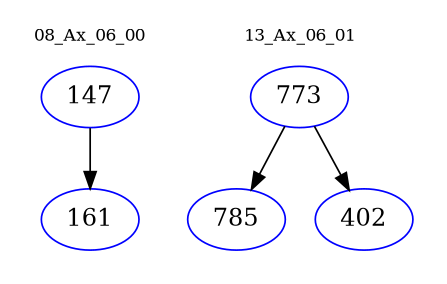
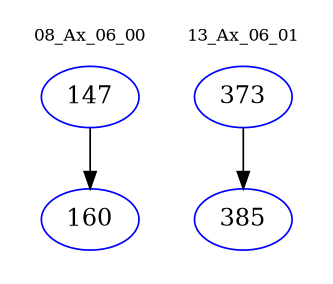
node "773": label "773" -> "373"
node "161": label "161" -> "160"
node "785": label "785" -> "385"
node "402": removed
